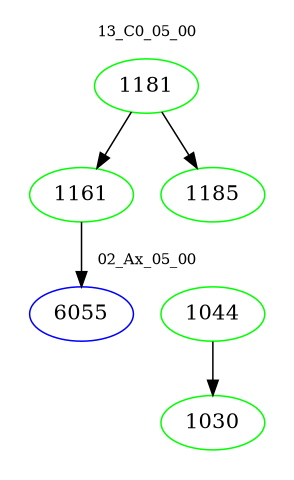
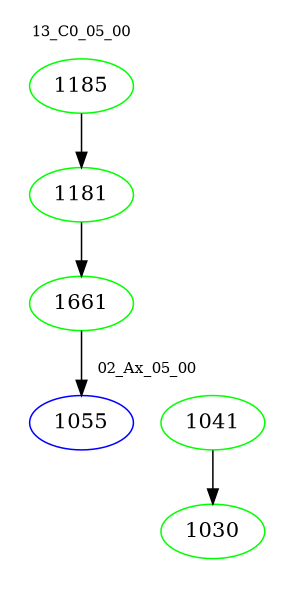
edge "1181" -> "1185": reversed
node "1161": label "1161" -> "1661"
node "6055": label "6055" -> "1055"
node "1044": label "1044" -> "1041"
